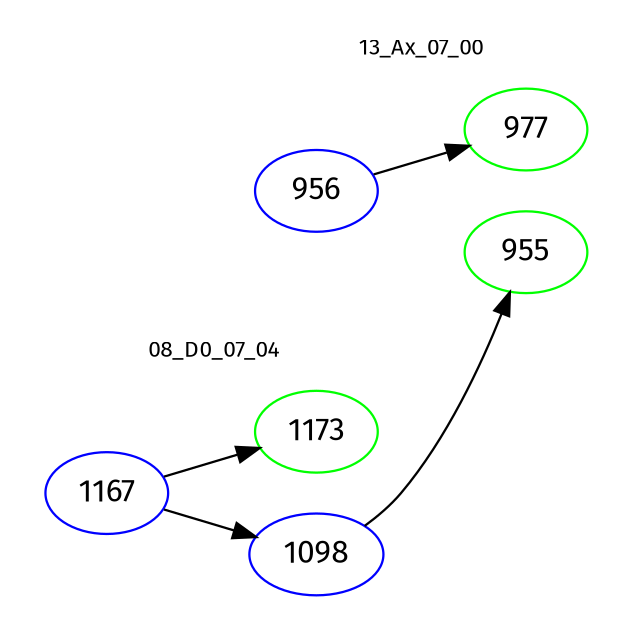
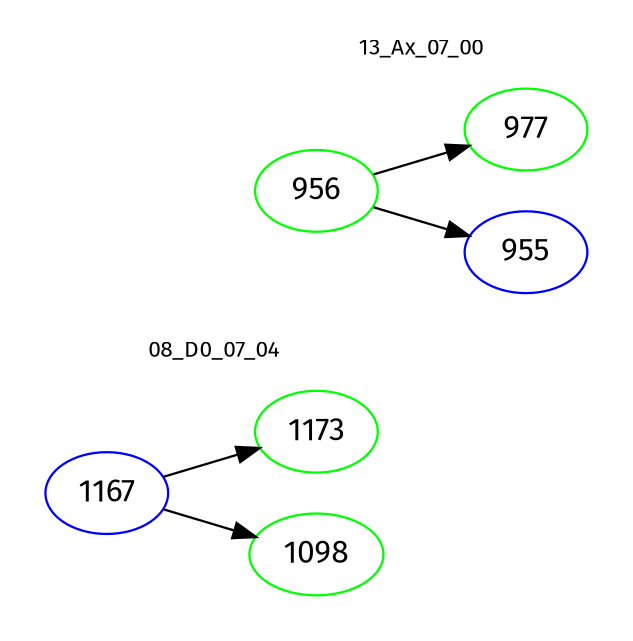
node "956": color blue -> green
node "955": color green -> blue
edge "1098" -> "955": now "956" -> "955"
node "1098": color blue -> green
